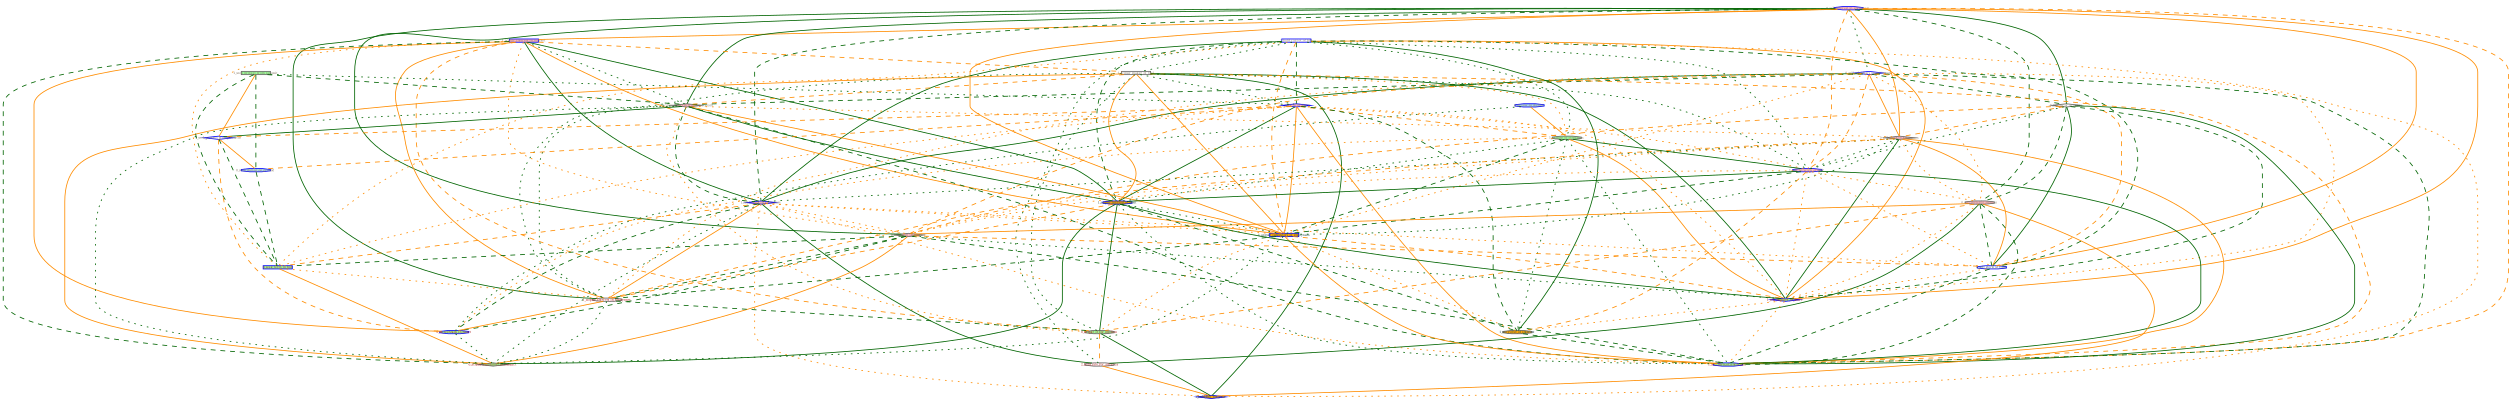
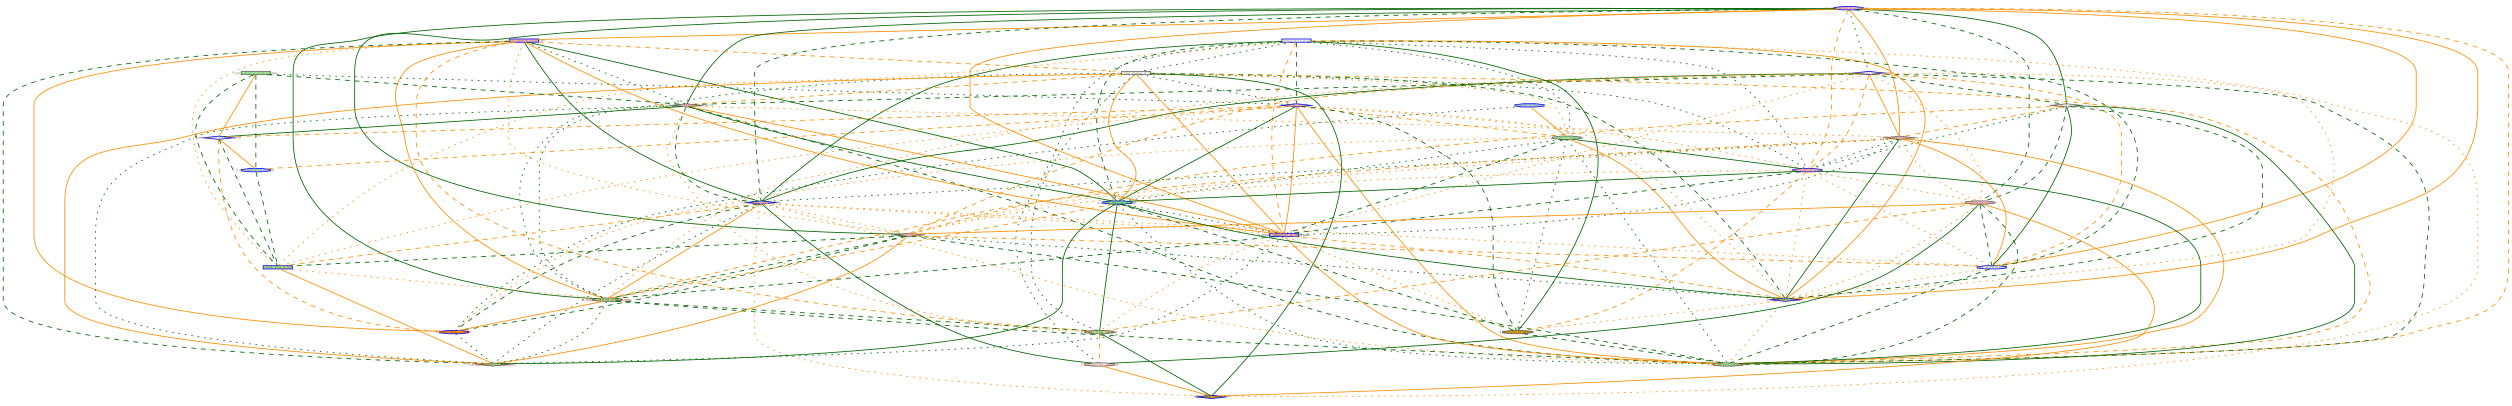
edge "1_acquir_maker_of_tool" -- "1_sell_number_of_share": style solid -> dashed
node "1_acquir_million_of_asset": fillcolor orange -> palegreen
node "1_acquir_laboratori_of_entitynam": fillcolor orange -> lightpink
node "1_acquir_interest_in_entitynam": fillcolor white -> palegreen
node "0_us_techniqu_in_heart": fillcolor palegreen -> orange
edge "1_acquir_interest_in_entitynam" -- "1_sell_divis_of_entitynam": added
node "1_sell_divis_of_entitynam": color blue -> gray40
